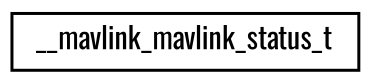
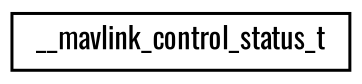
node "__mavlink_mavlink_status_t": label "__mavlink_mavlink_status_t" -> "__mavlink_control_status_t"
